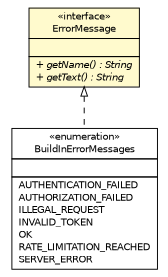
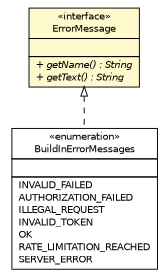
node "BuildInErrorMessages": text "AUTHENTICATION_FAILED" -> "INVALID_FAILED"
